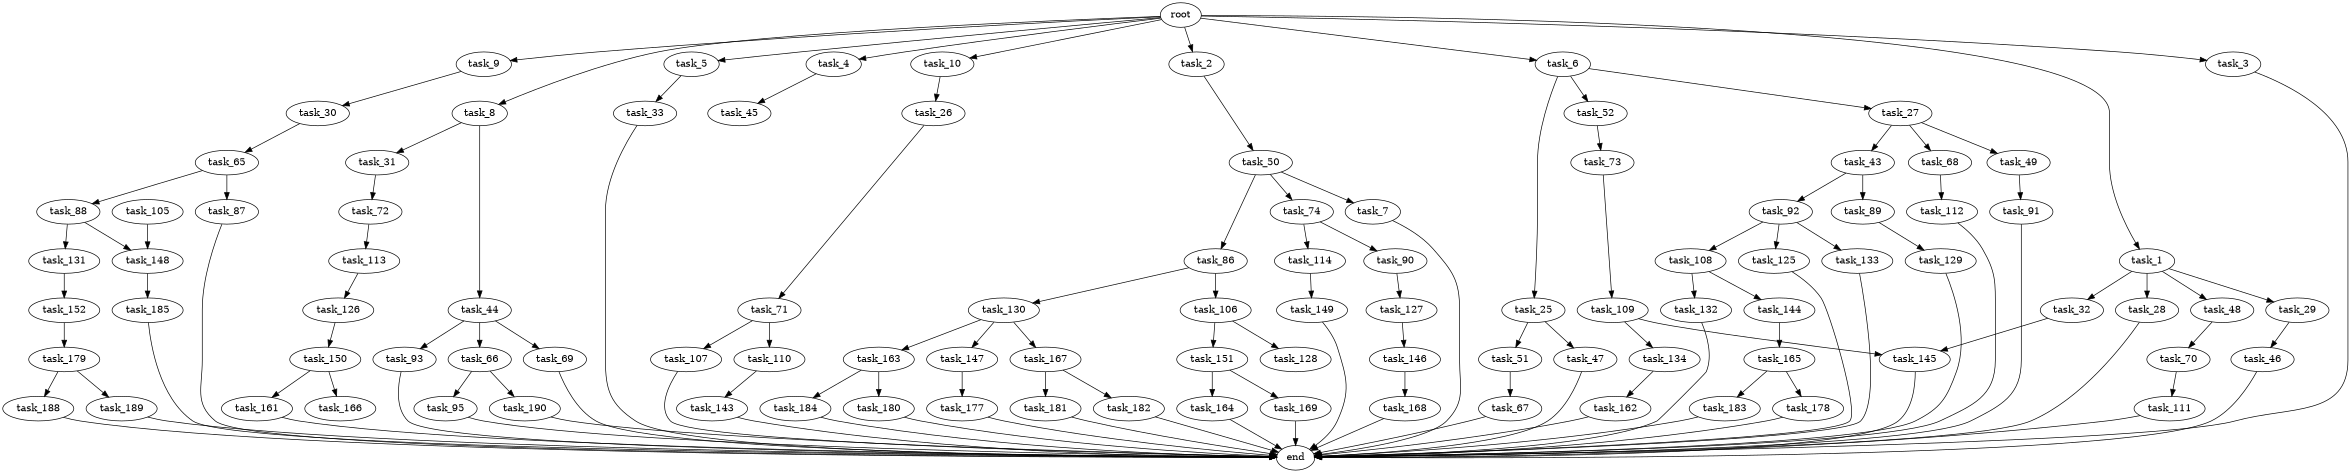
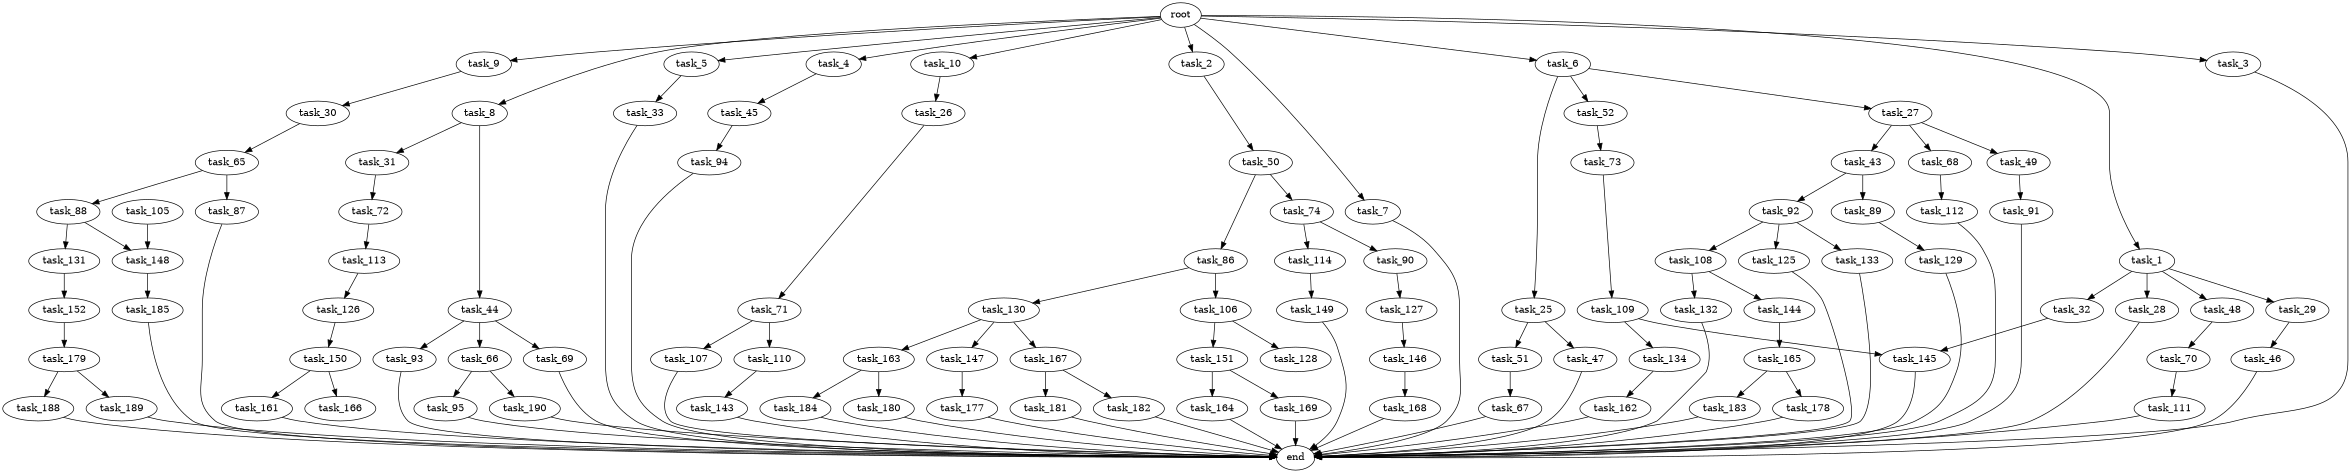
node "task_94": added
edge "task_50" -> "task_7": now "root" -> "task_7"
